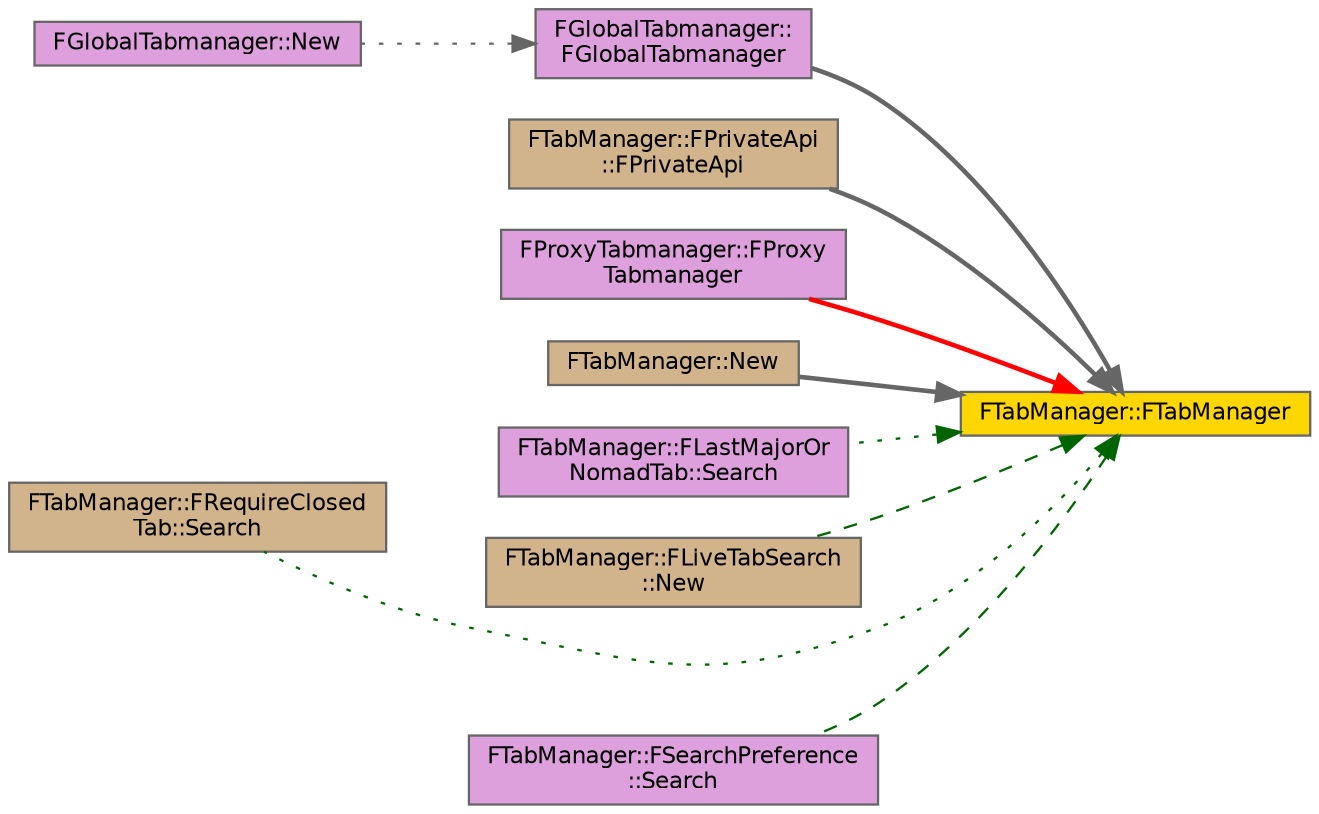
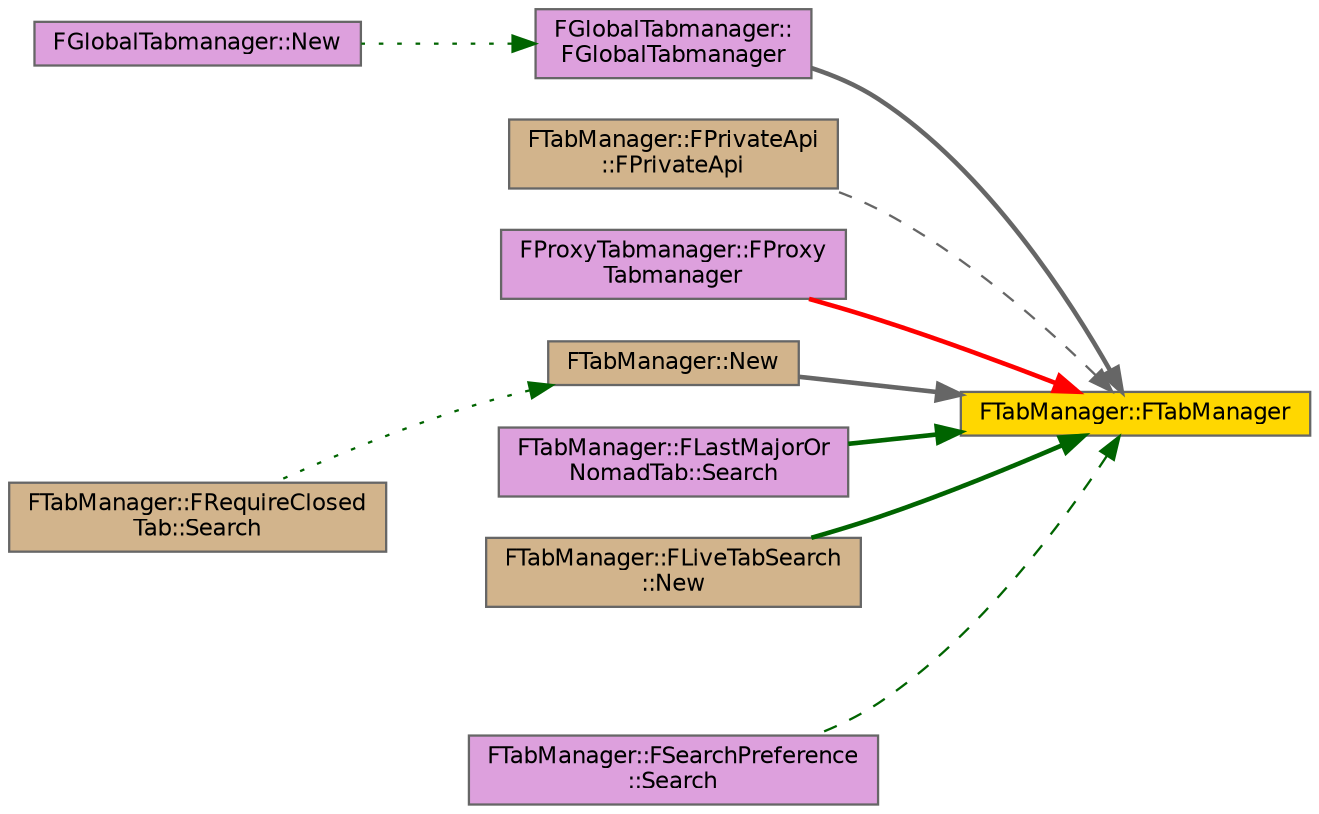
edge "FGlobalTabmanager::New" -> "FGlobalTabmanager:: FGlobalTabmanager": color gray40 -> darkgreen
edge "FTabManager::FPrivateApi ::FPrivateApi" -> "FTabManager::FTabManager": style bold -> dashed
edge "FTabManager::FLastMajorOr NomadTab::Search" -> "FTabManager::FTabManager": style dotted -> bold
edge "FTabManager::FLiveTabSearch ::New" -> "FTabManager::FTabManager": style dashed -> bold
edge "FTabManager::FRequireClosed Tab::Search" -> "FTabManager::FTabManager": now "FTabManager::FRequireClosed Tab::Search" -> "FTabManager::New"
